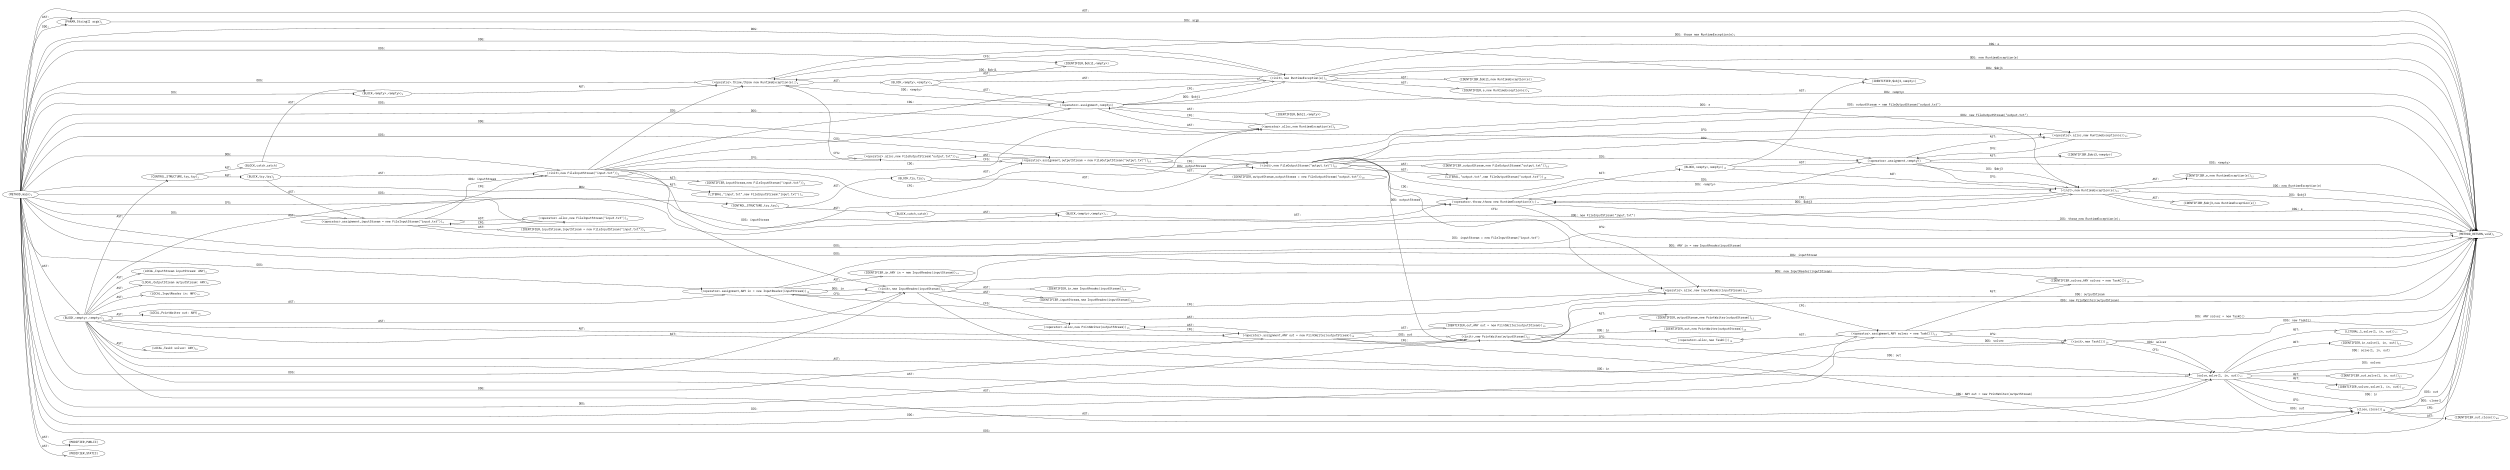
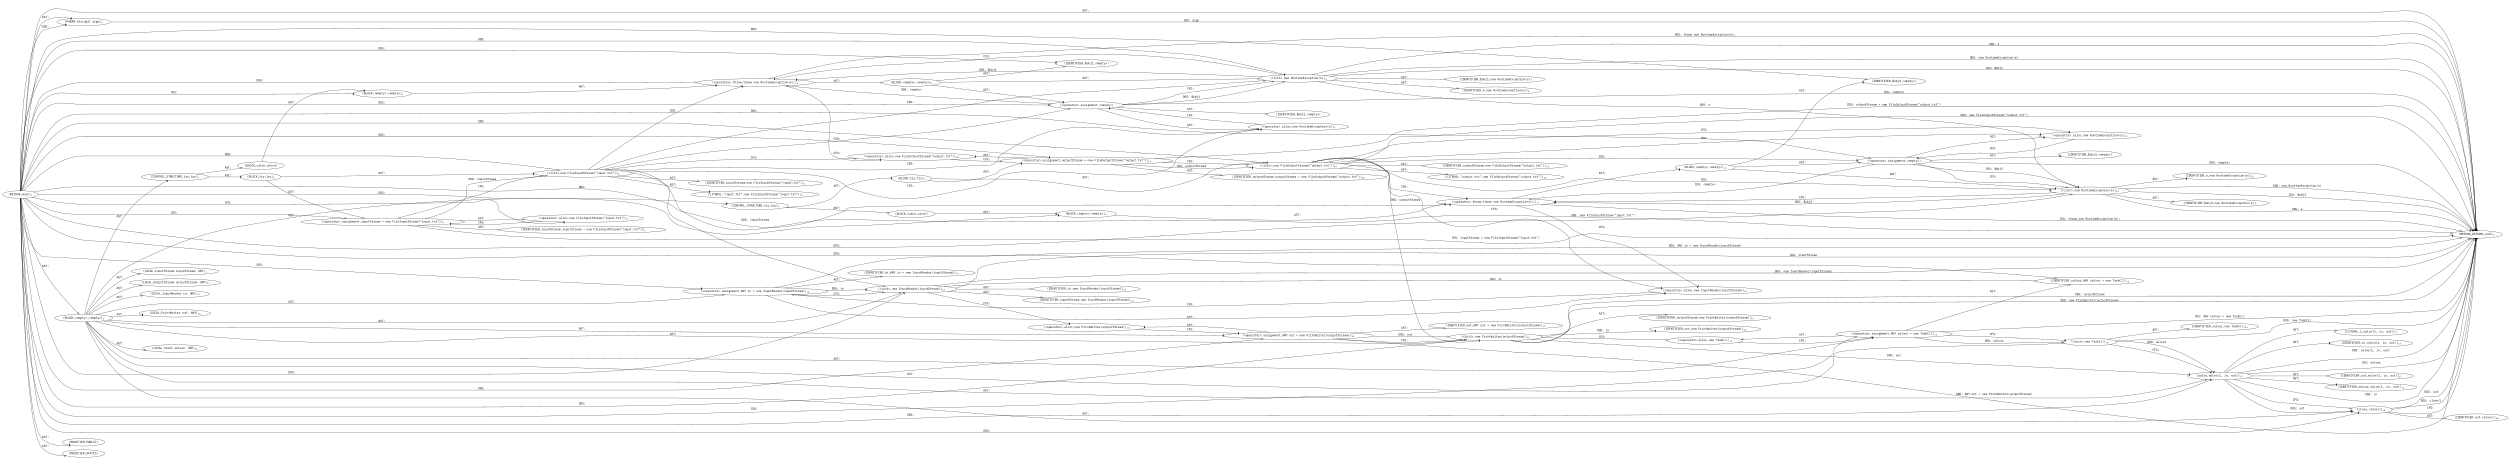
edge "(<operator>.alloc,new InputReader(inputStream))" -> "(<operator>.assignment,ANY solver = new TaskC())": now "(<operator>.alloc,new TaskC())" -> "(<operator>.assignment,ANY solver = new TaskC())"
node "(IDENTIFIER,solver,new TaskC())": added
edge "(<init>,new InputReader(inputStream))" -> "(solve,solve(1, in, out))": now "(<init>,new InputReader(inputStream))" -> "(IDENTIFIER,solver,ANY solver = new TaskC())"
edge "(close,close())" -> "(IDENTIFIER,out,close())": arrowhead tee -> onormal
